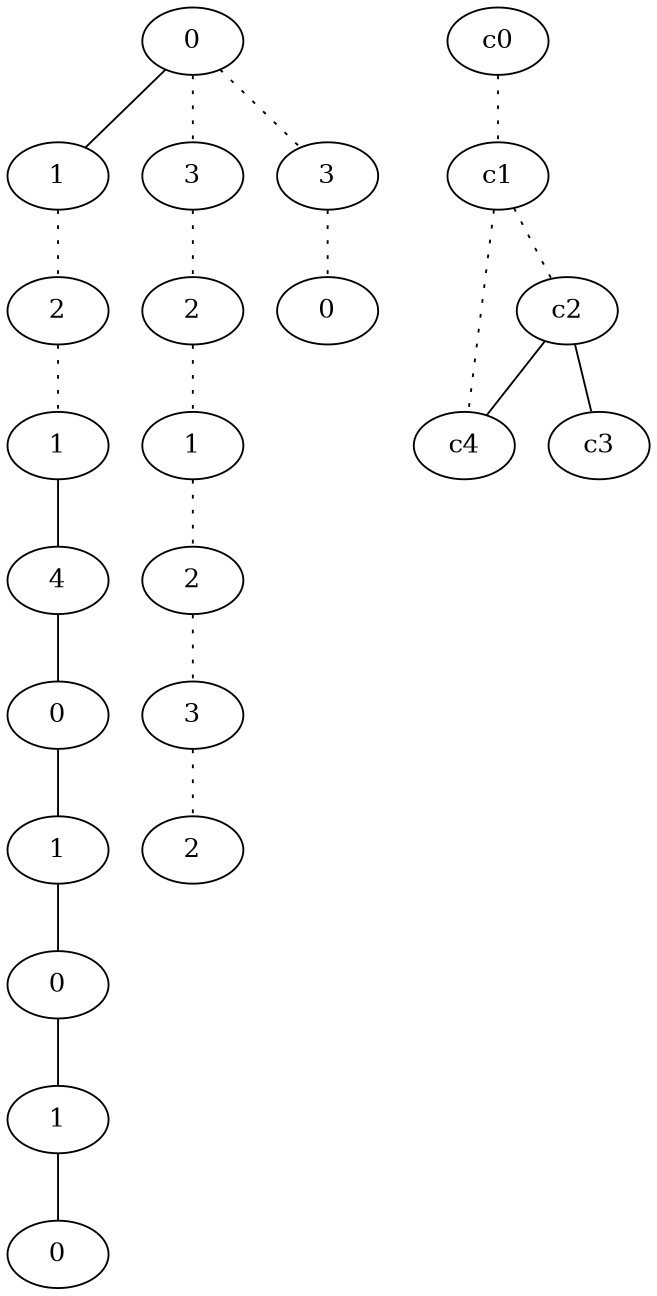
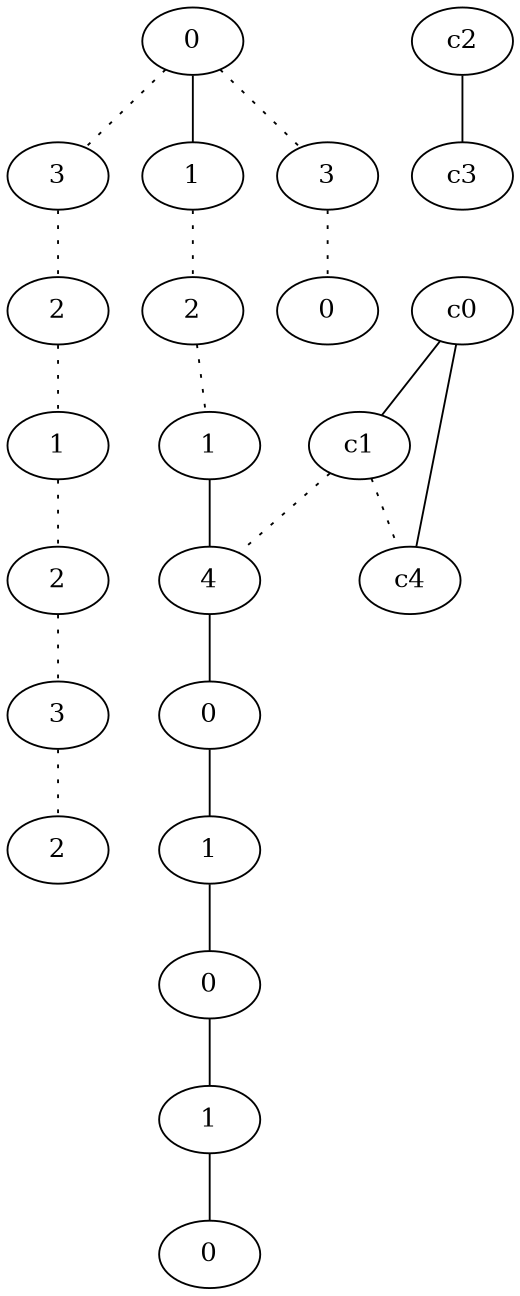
edge "c0" -- "c1": style dotted -> solid
edge "c1" -- "c2": now "c1" -- "4"
edge "c2" -- "c4": now "c0" -- "c4"
